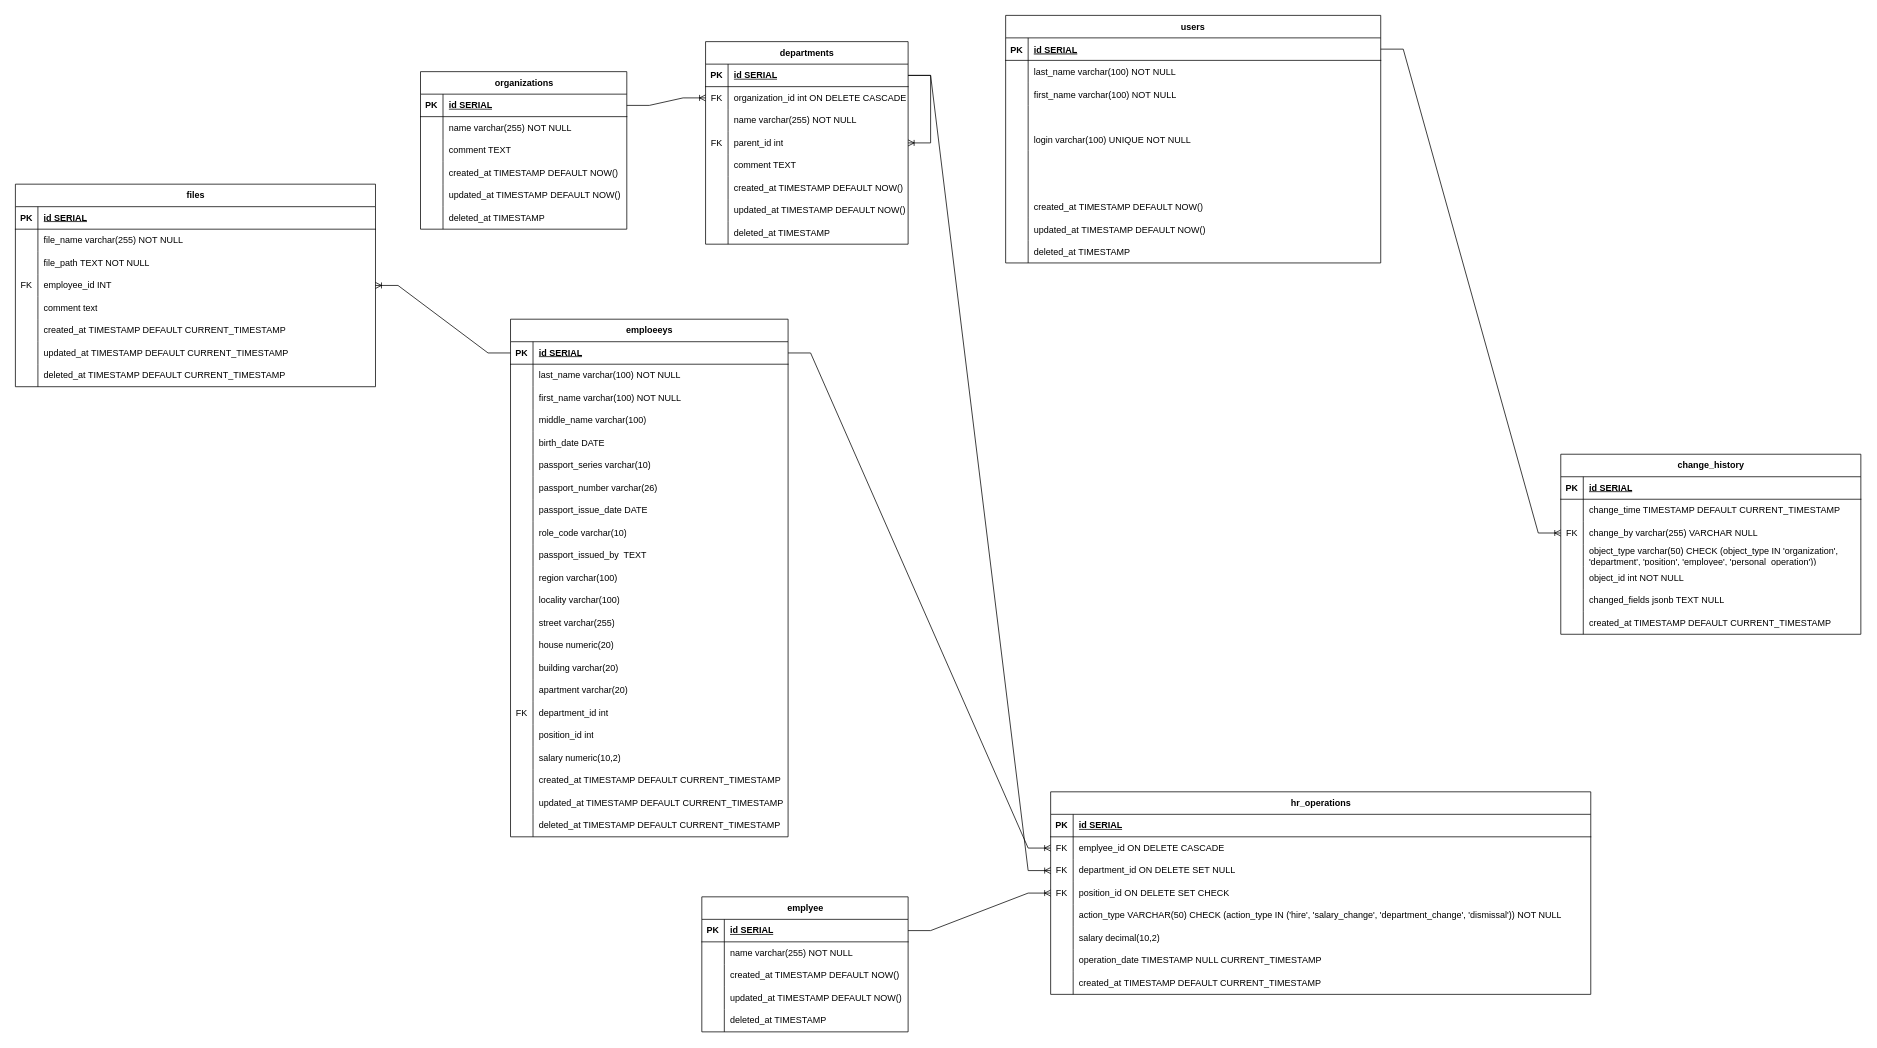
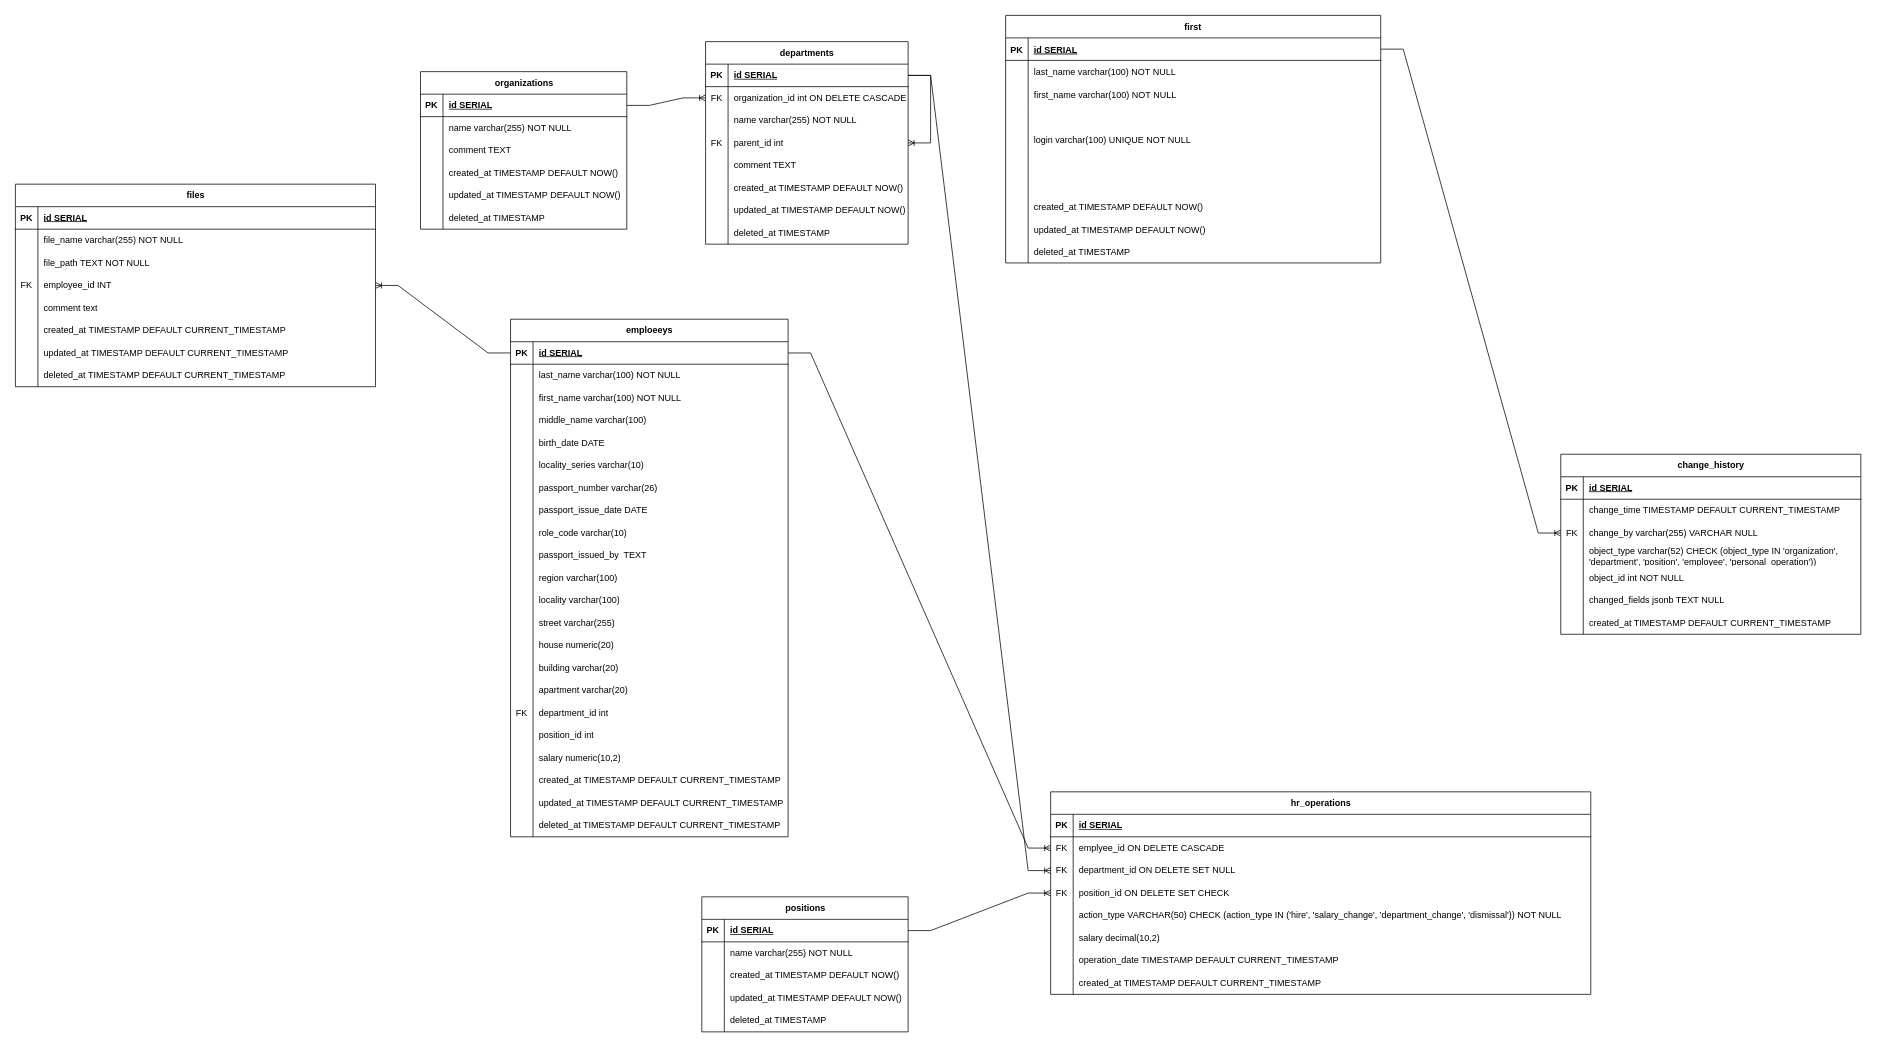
node "users": label "users" -> "first"
node "passport_series varchar(10)": label "passport_series varchar(10)" -> "locality_series varchar(10)"
node "object_type varchar(50) CHECK (object_type IN 'organization', 'department', 'position', 'employee', 'personal_operation'))": label "object_type varchar(50) CHECK (object_type IN 'organization', 'department', 'position', 'employee', 'personal_operation'))" -> "object_type varchar(52) CHECK (object_type IN 'organization', 'department', 'position', 'employee', 'personal_operation'))"
node "emplyee": label "emplyee" -> "positions"
node "operation_date TIMESTAMP NULL CURRENT_TIMESTAMP": label "operation_date TIMESTAMP NULL CURRENT_TIMESTAMP" -> "operation_date TIMESTAMP DEFAULT CURRENT_TIMESTAMP"
